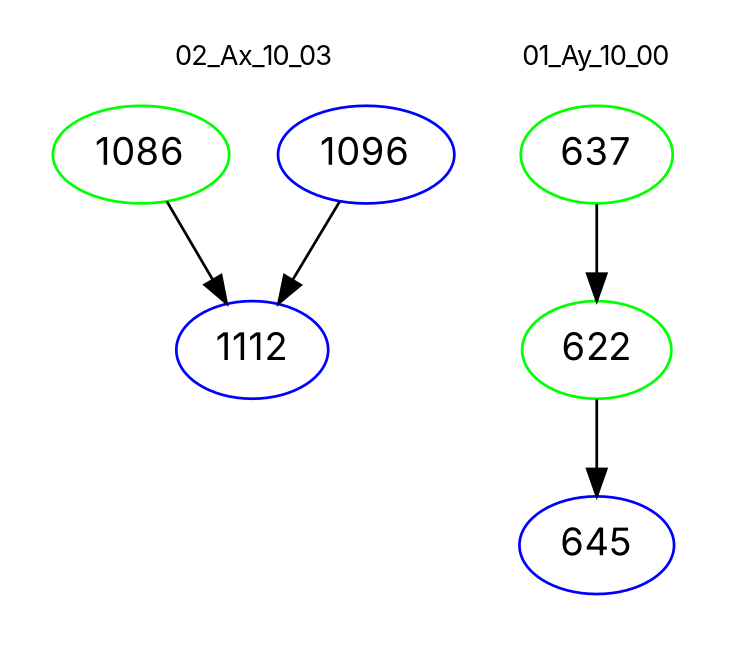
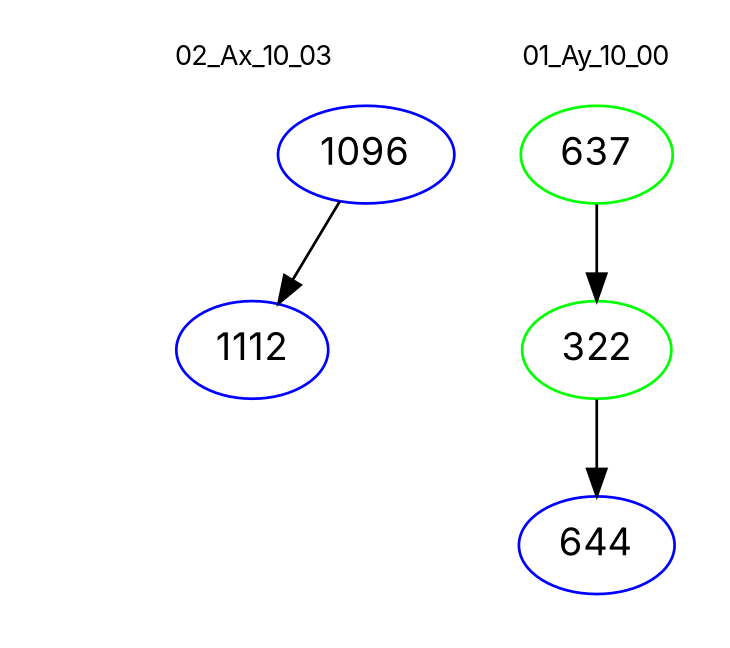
node "1086": removed
node "622": label "622" -> "322"
node "645": label "645" -> "644"
